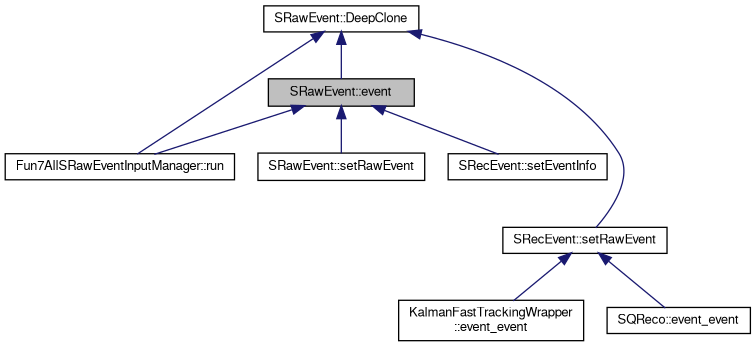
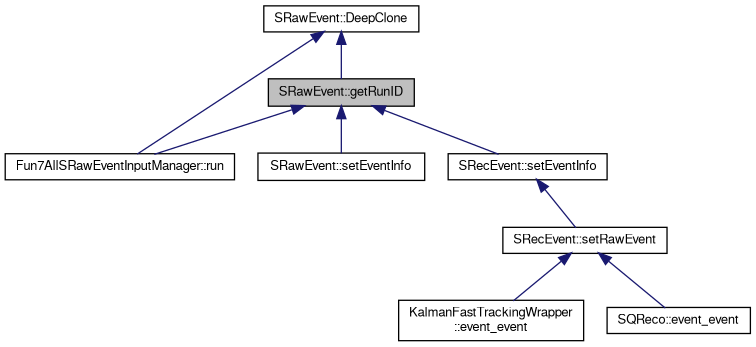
node "SRawEvent::event": label "SRawEvent::event" -> "SRawEvent::getRunID"
edge "SRecEvent::setRawEvent" -> "SRawEvent::DeepClone": now "SRecEvent::setRawEvent" -> "SRecEvent::setEventInfo"
node "SRawEvent::setRawEvent": label "SRawEvent::setRawEvent" -> "SRawEvent::setEventInfo"
